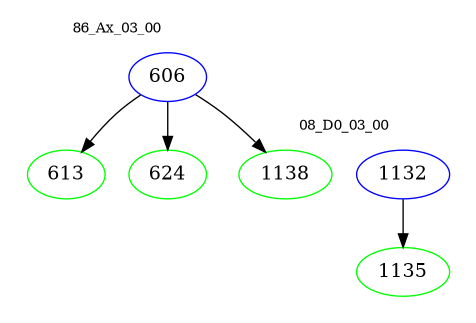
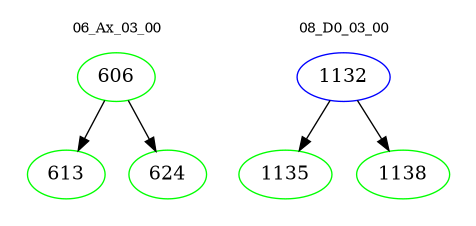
cluster "86_Ax_03_00": label "86_Ax_03_00" -> "06_Ax_03_00"
node "606": color blue -> green
edge "606" -> "1138": now "1132" -> "1138"
